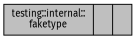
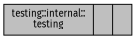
node "testing::internal::": text "faketype" -> "testing"
